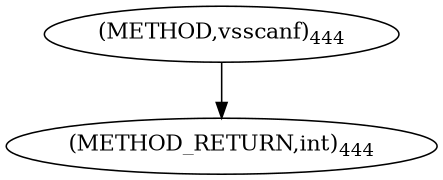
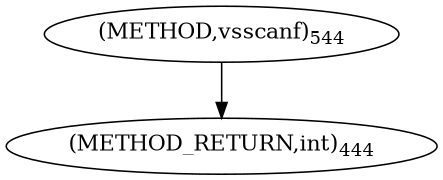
node "(METHOD,vsscanf)": text "444" -> "544"
